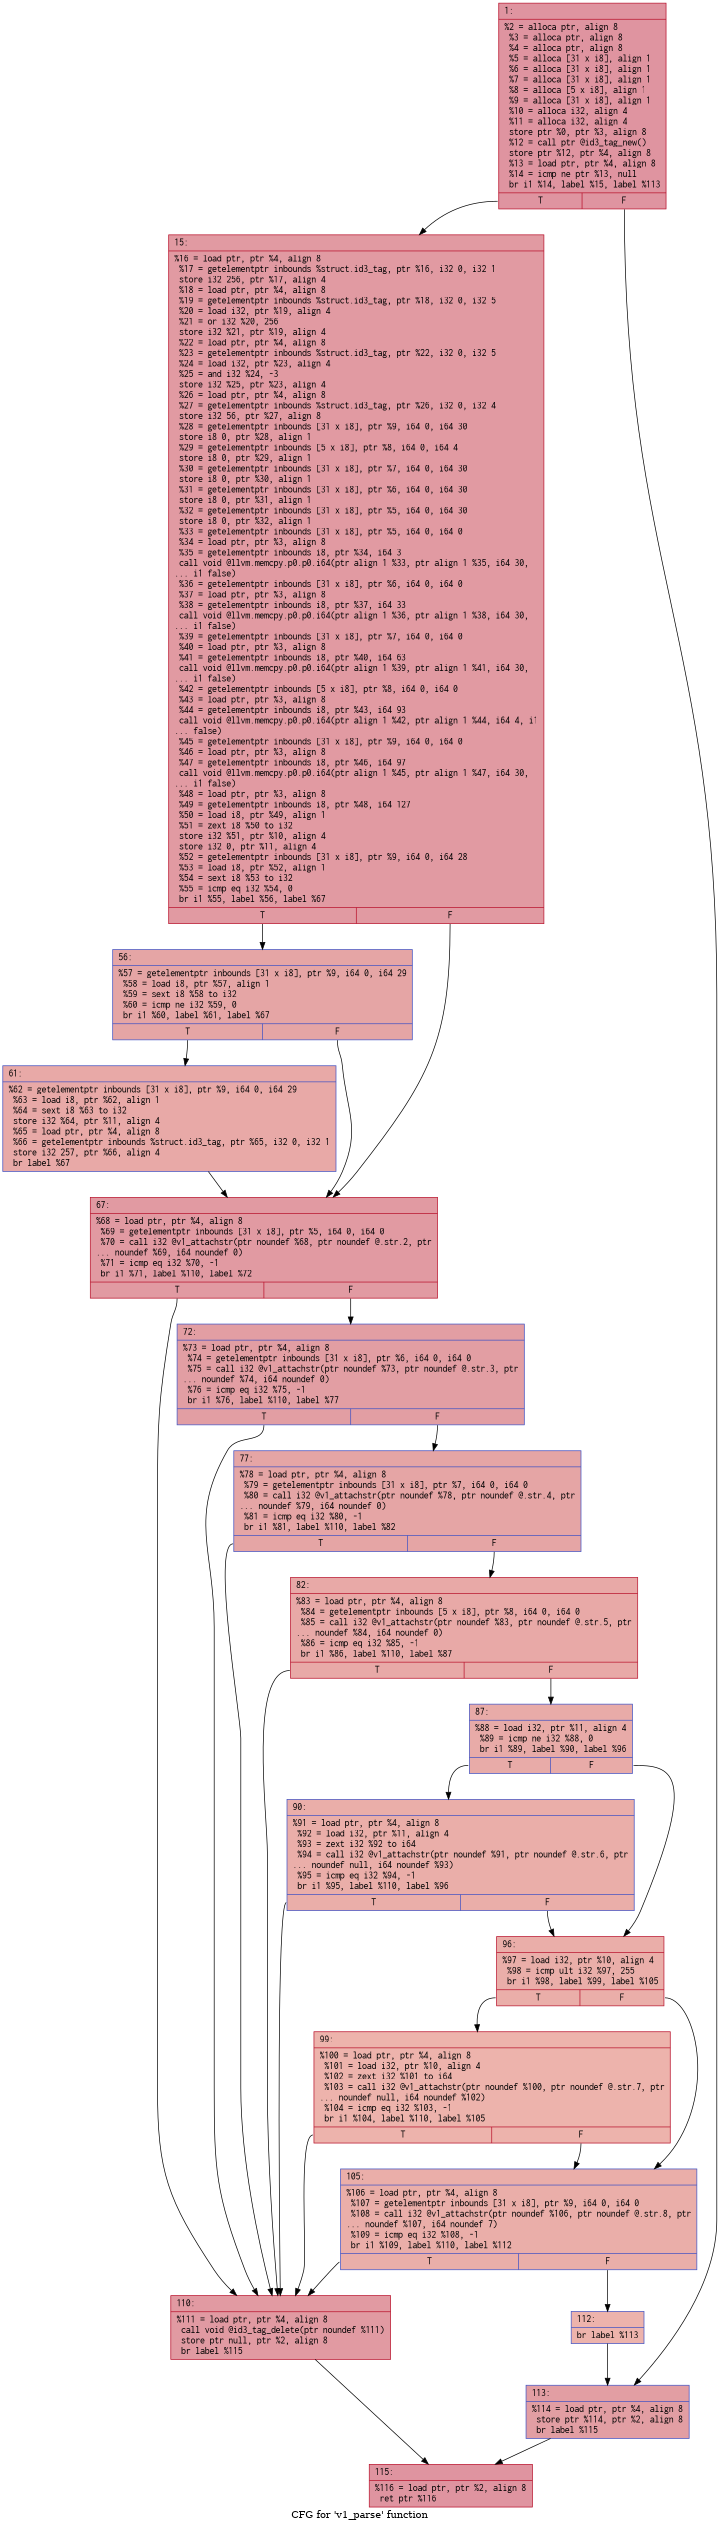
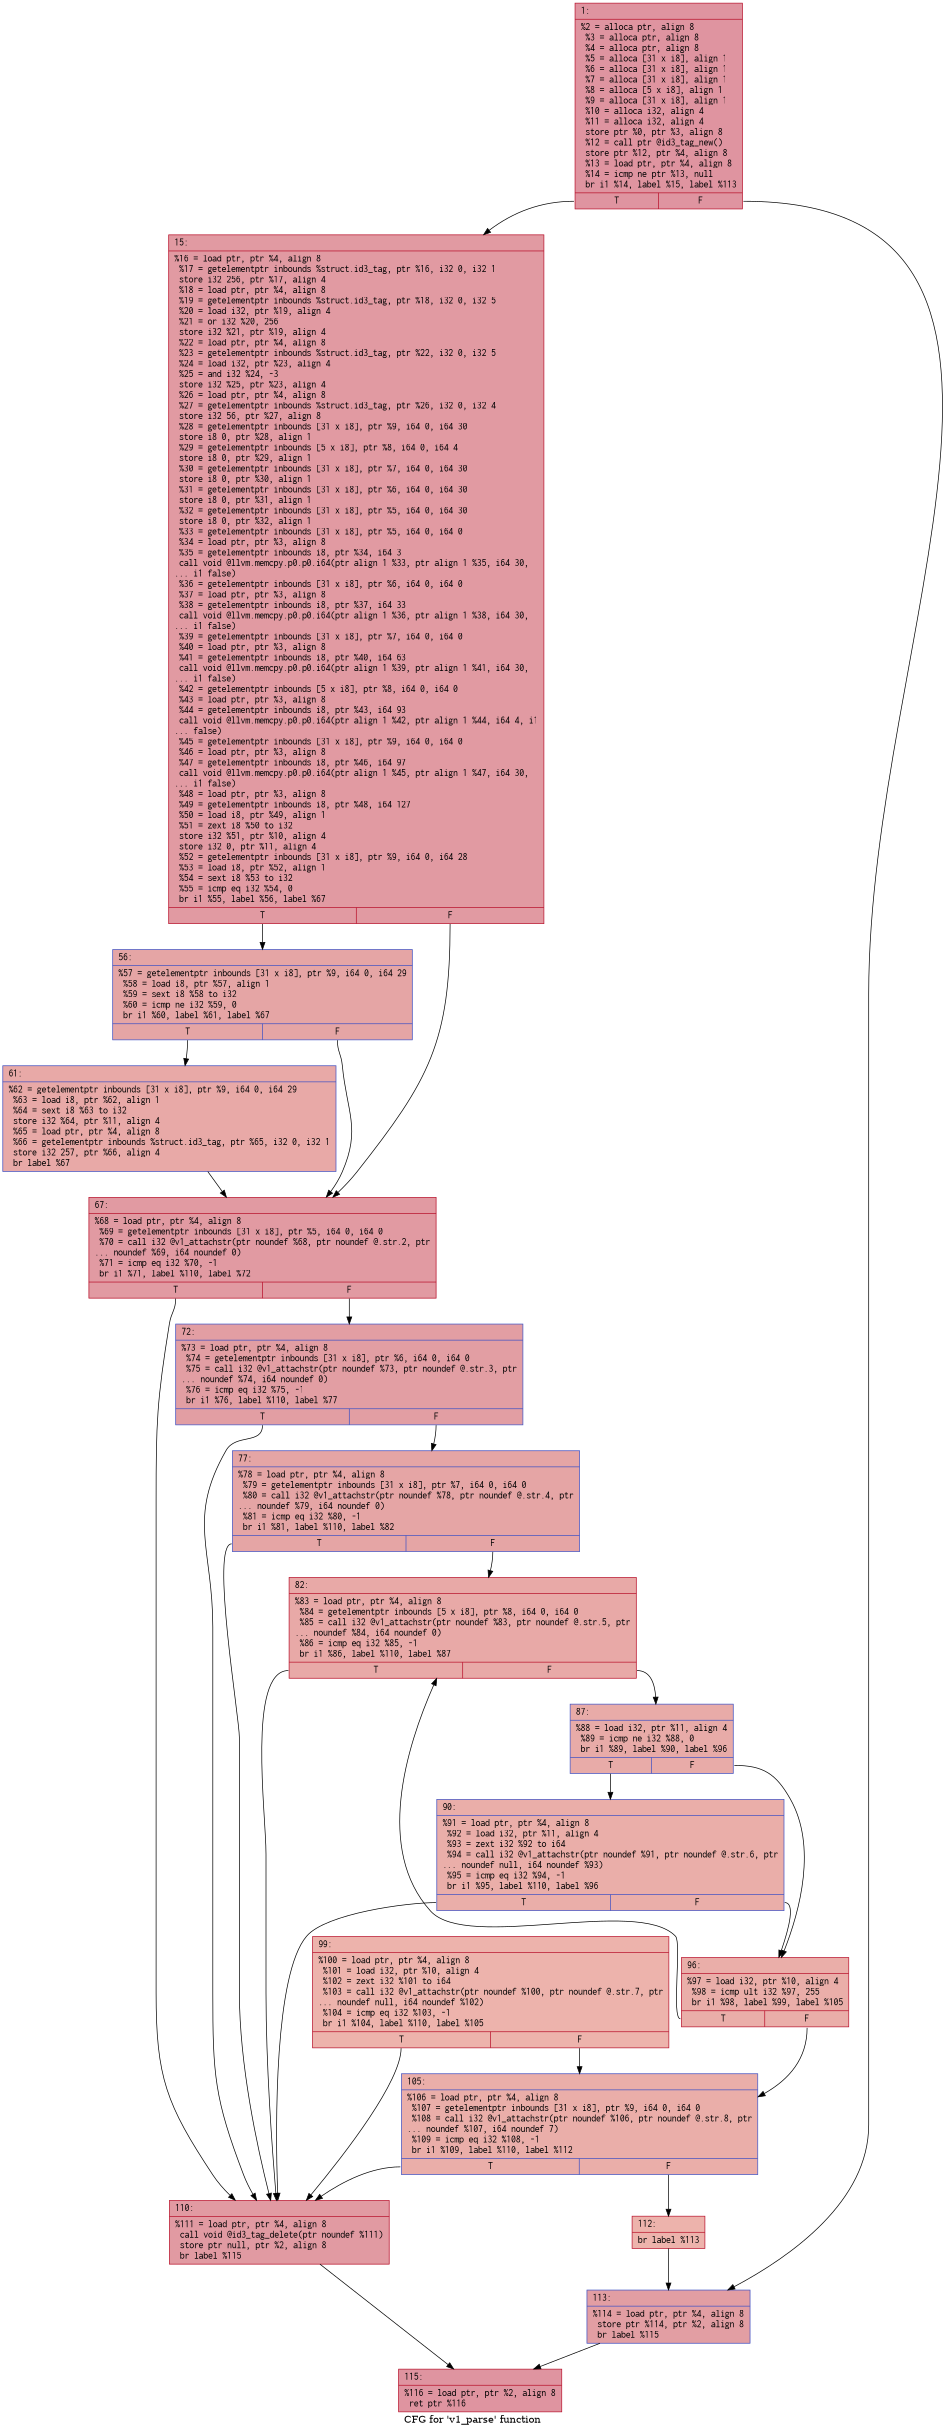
edge "96:" -> "99:": now "96:" -> "82:"
node "112:": color #3d50c3ff -> #b70d28ff
